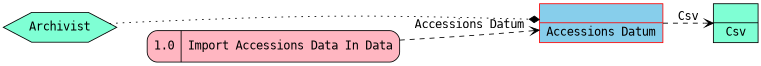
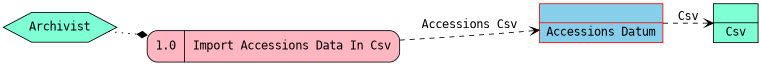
edge "Archivist" -> "Accessions Datum": now "Archivist" -> "1.0"
edge "1.0" -> "Accessions Datum": label "Accessions Datum" -> "Accessions Csv"
node "1.0": text "Import Accessions Data In Data" -> "Import Accessions Data In Csv"
